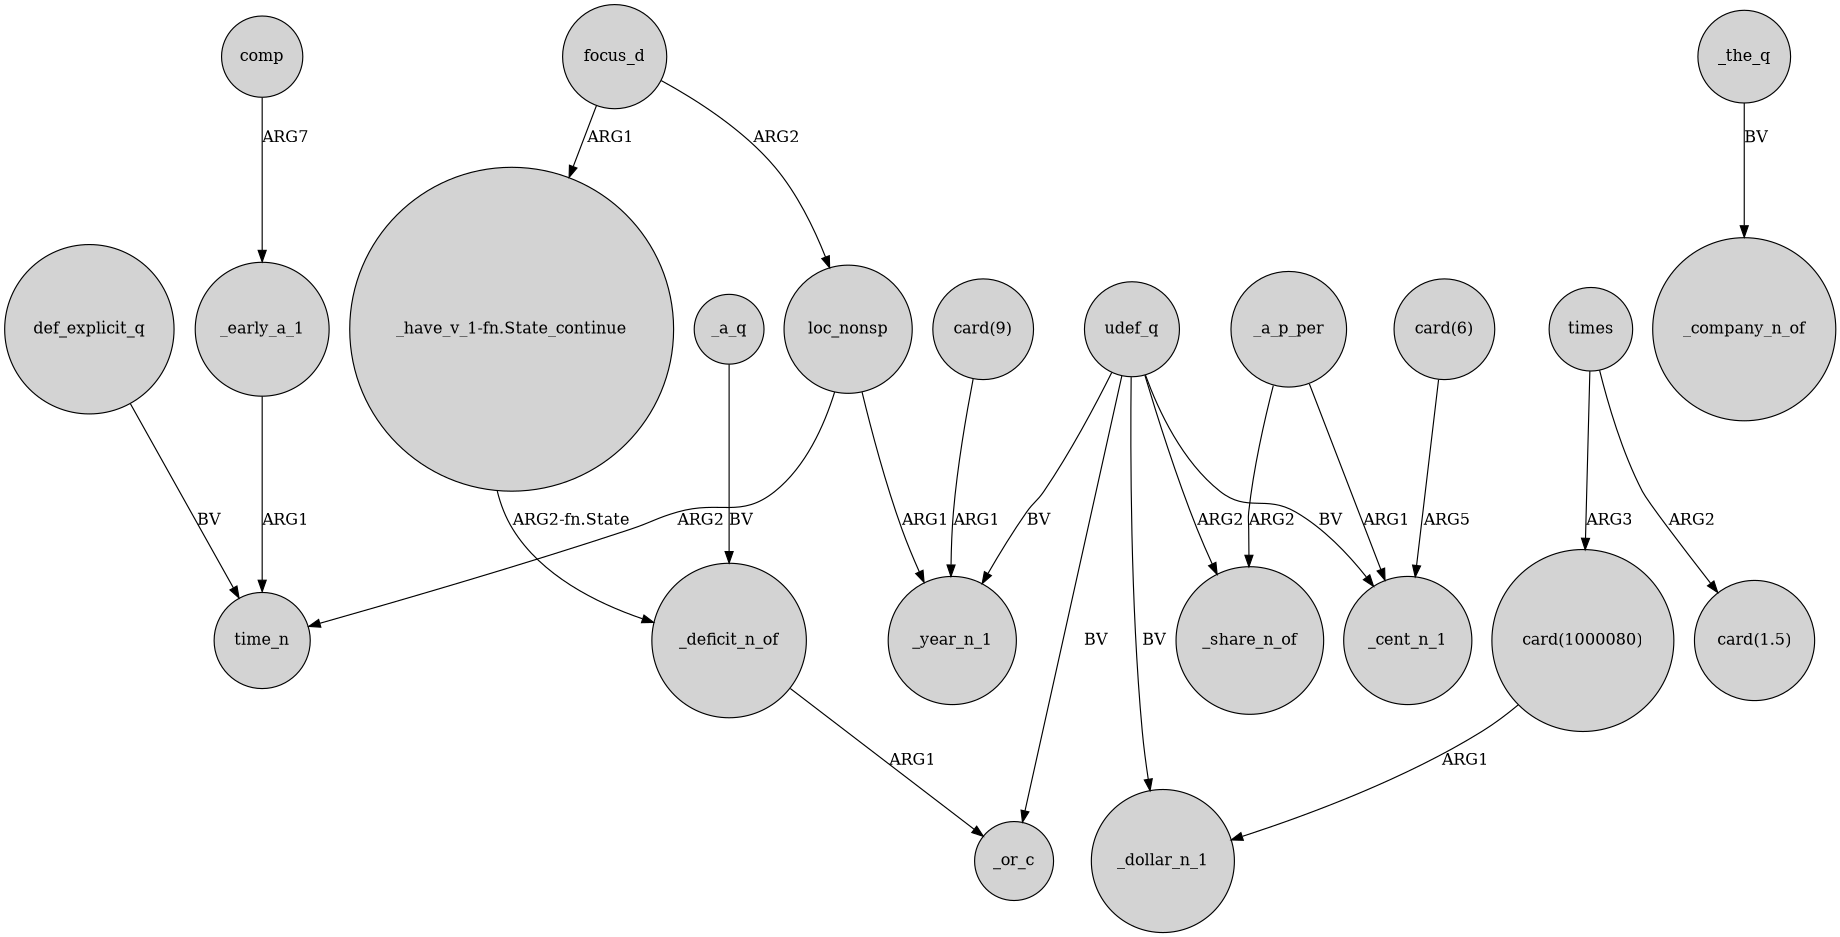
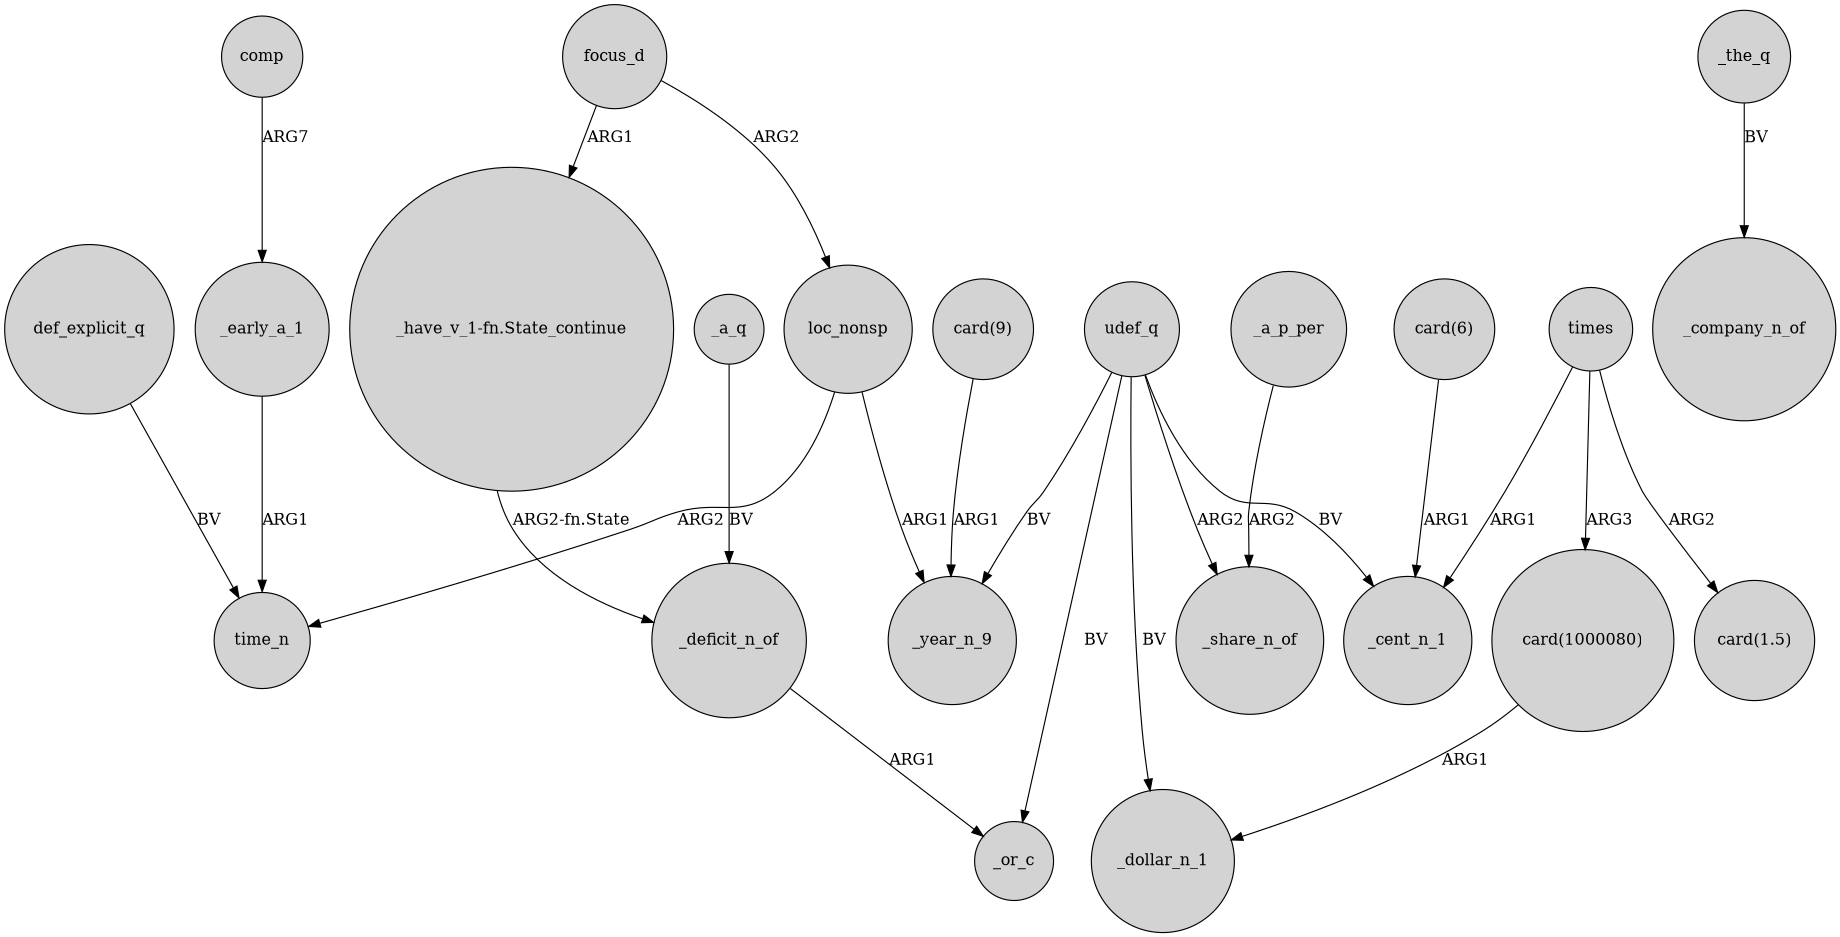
edge "_a_p_per" -> "_cent_n_1": now "times" -> "_cent_n_1"
edge "card(6)" -> "_cent_n_1": label "ARG5" -> "ARG1"
node "_year_n_1": label "_year_n_1" -> "_year_n_9"
